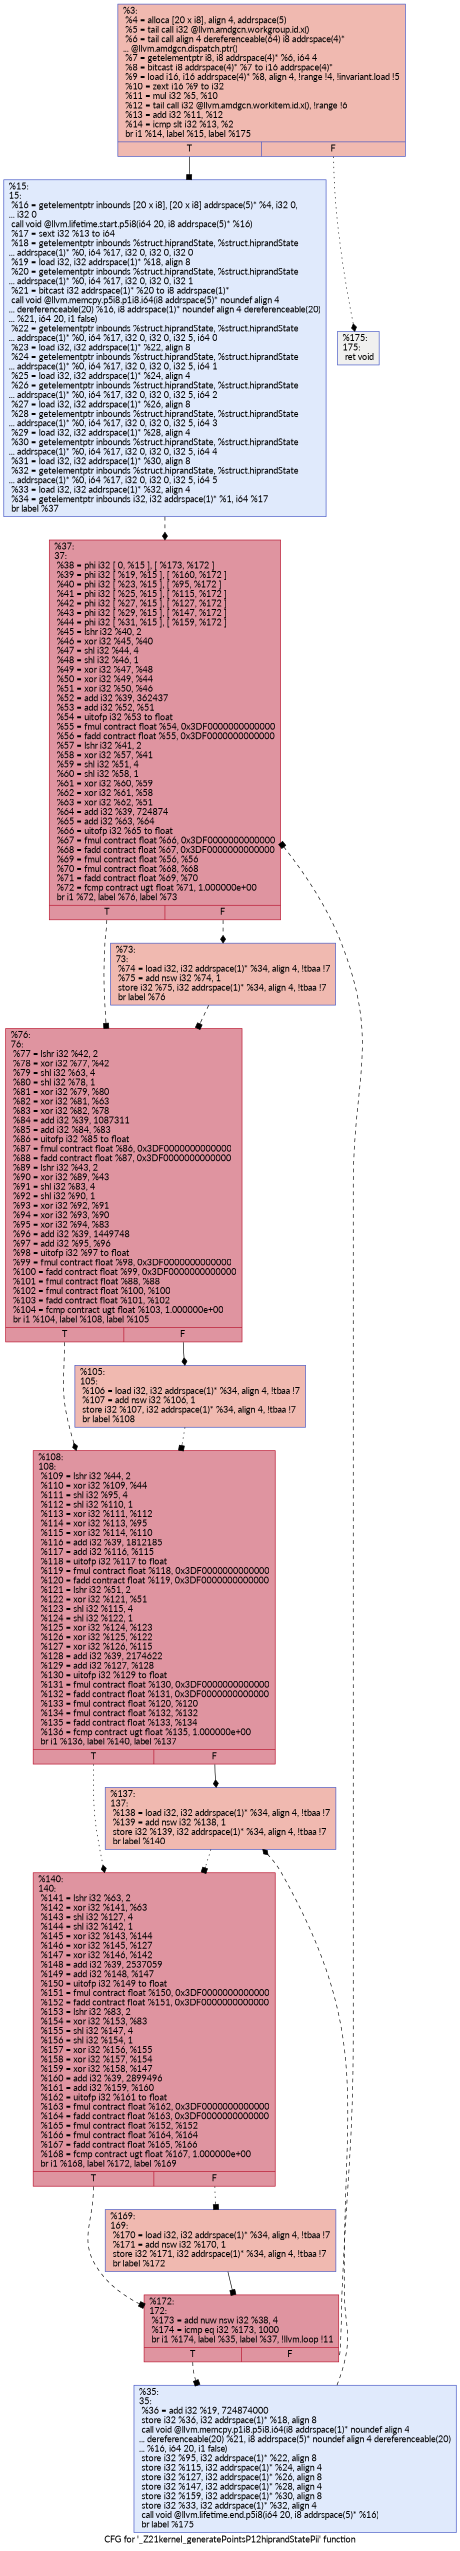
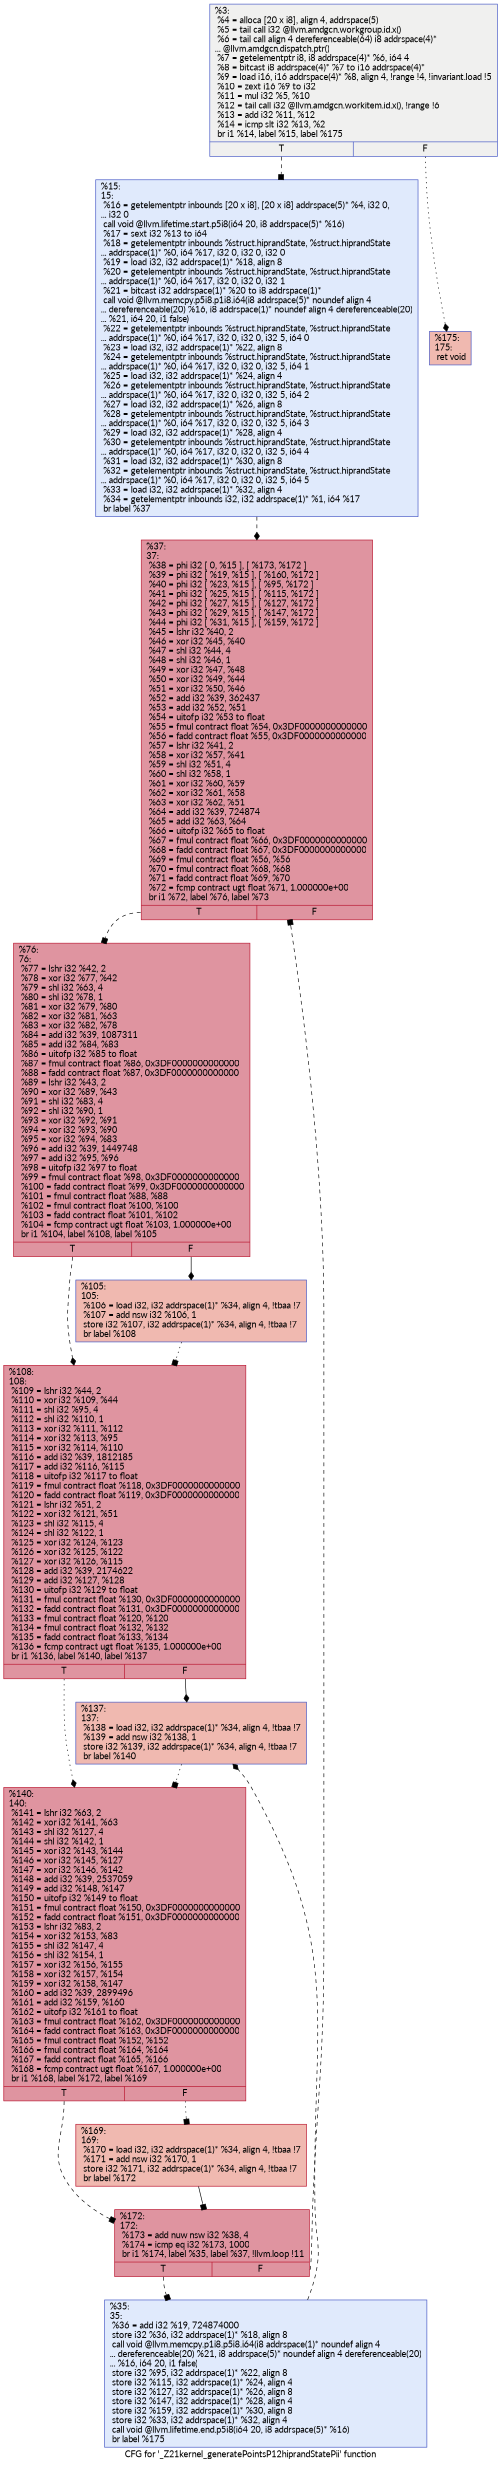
node "%3:": fillcolor #de614d70 -> #dedcdb70
edge "%3:" -> "%15:": style solid -> dashed
node "%175:": fillcolor #dedcdb70 -> #de614d70
node "%73:": removed
node "%169:": color #3d50c3ff -> #b70d28ff
